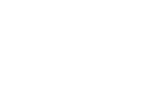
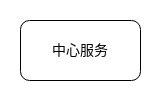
node "中心服务": added
